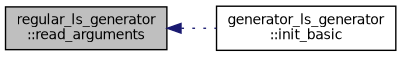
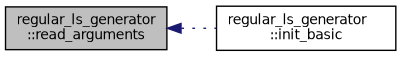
node "generator_ls_generator ::init_basic": label "generator_ls_generator ::init_basic" -> "regular_ls_generator ::init_basic"
